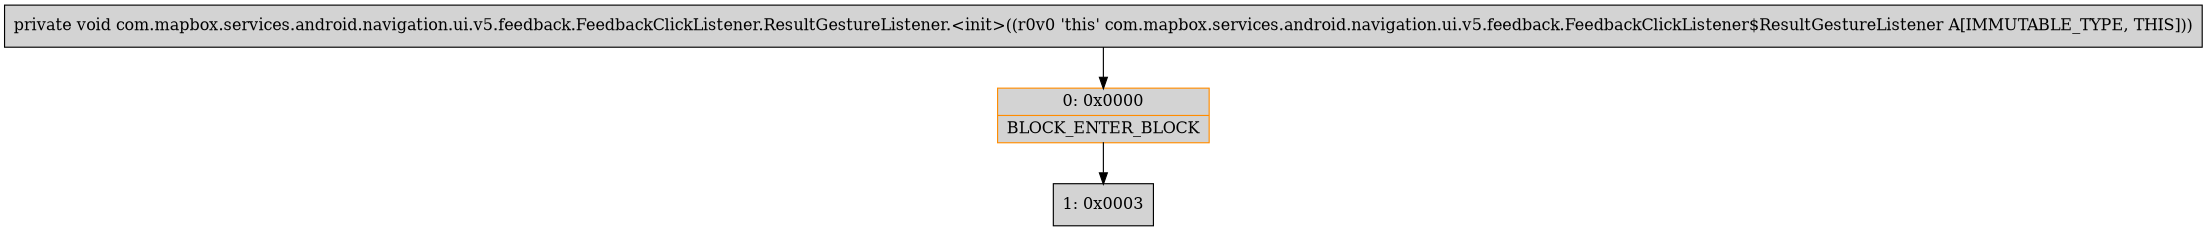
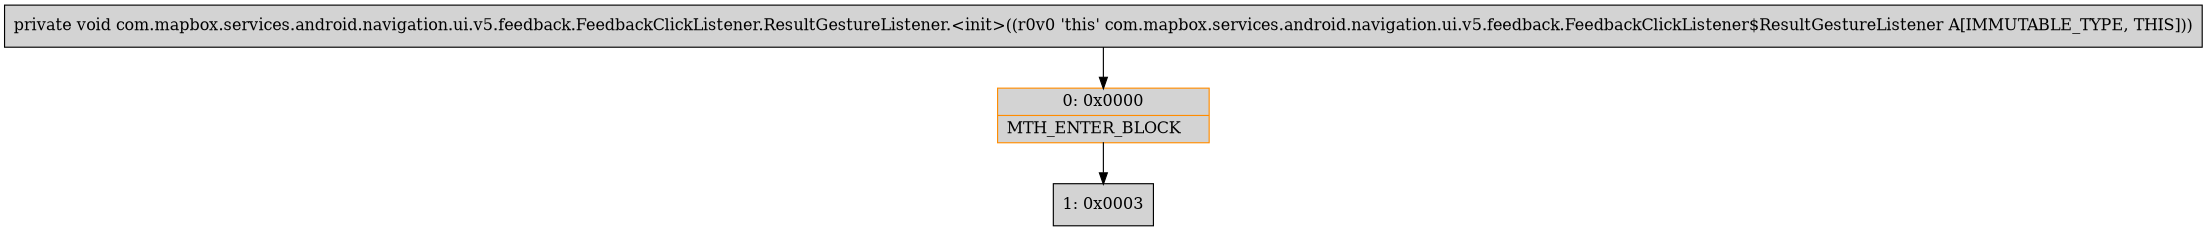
node "0: 0x0000": text "BLOCK_ENTER_BLOCK" -> "MTH_ENTER_BLOCK"
